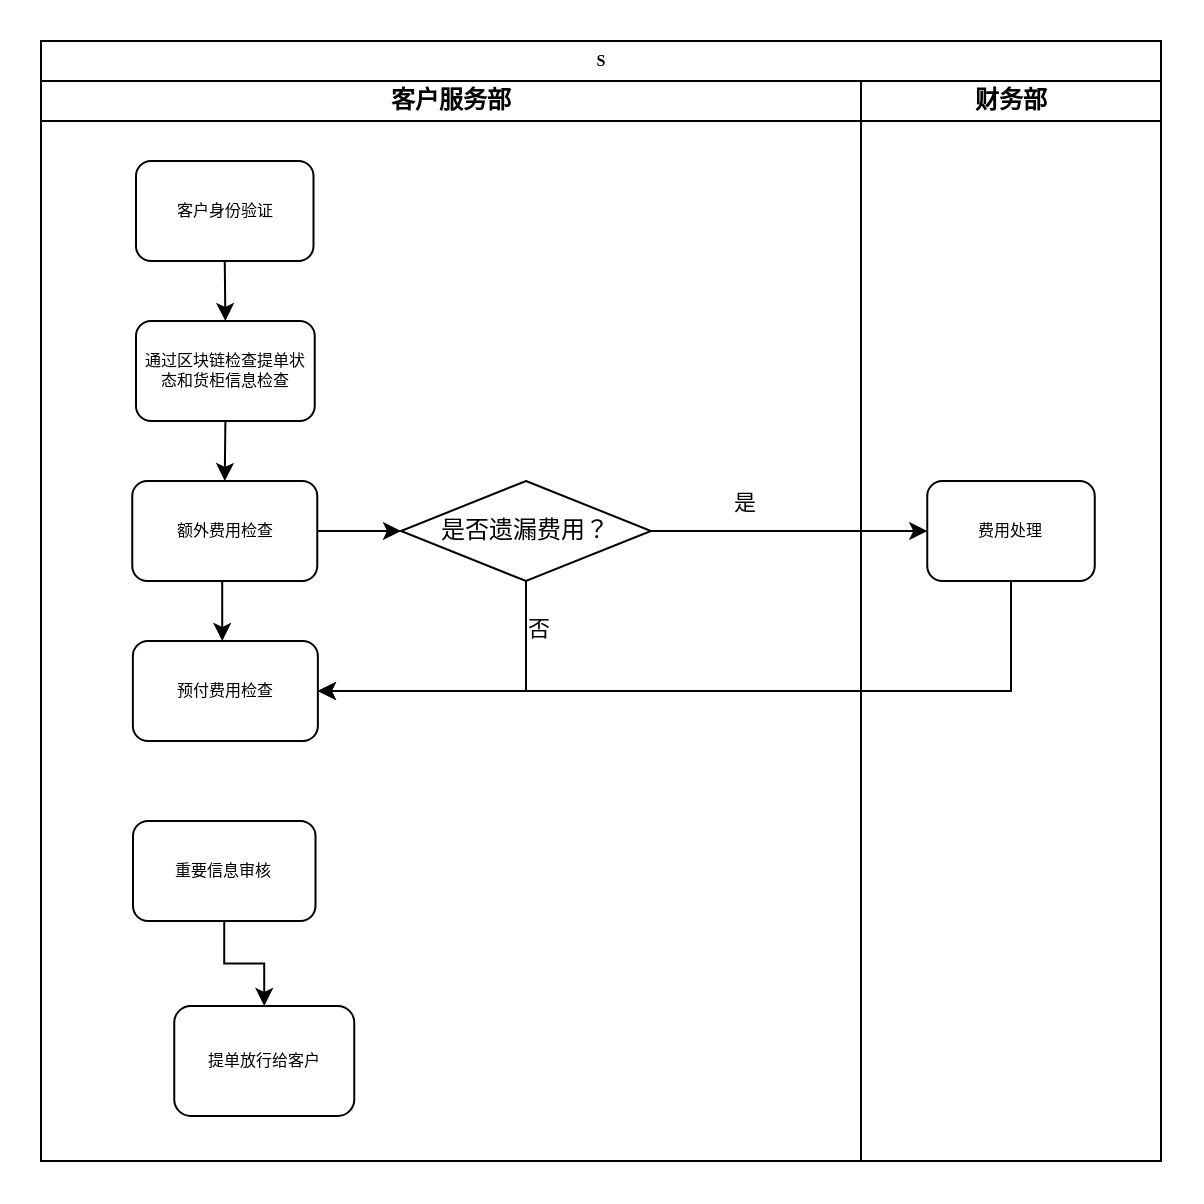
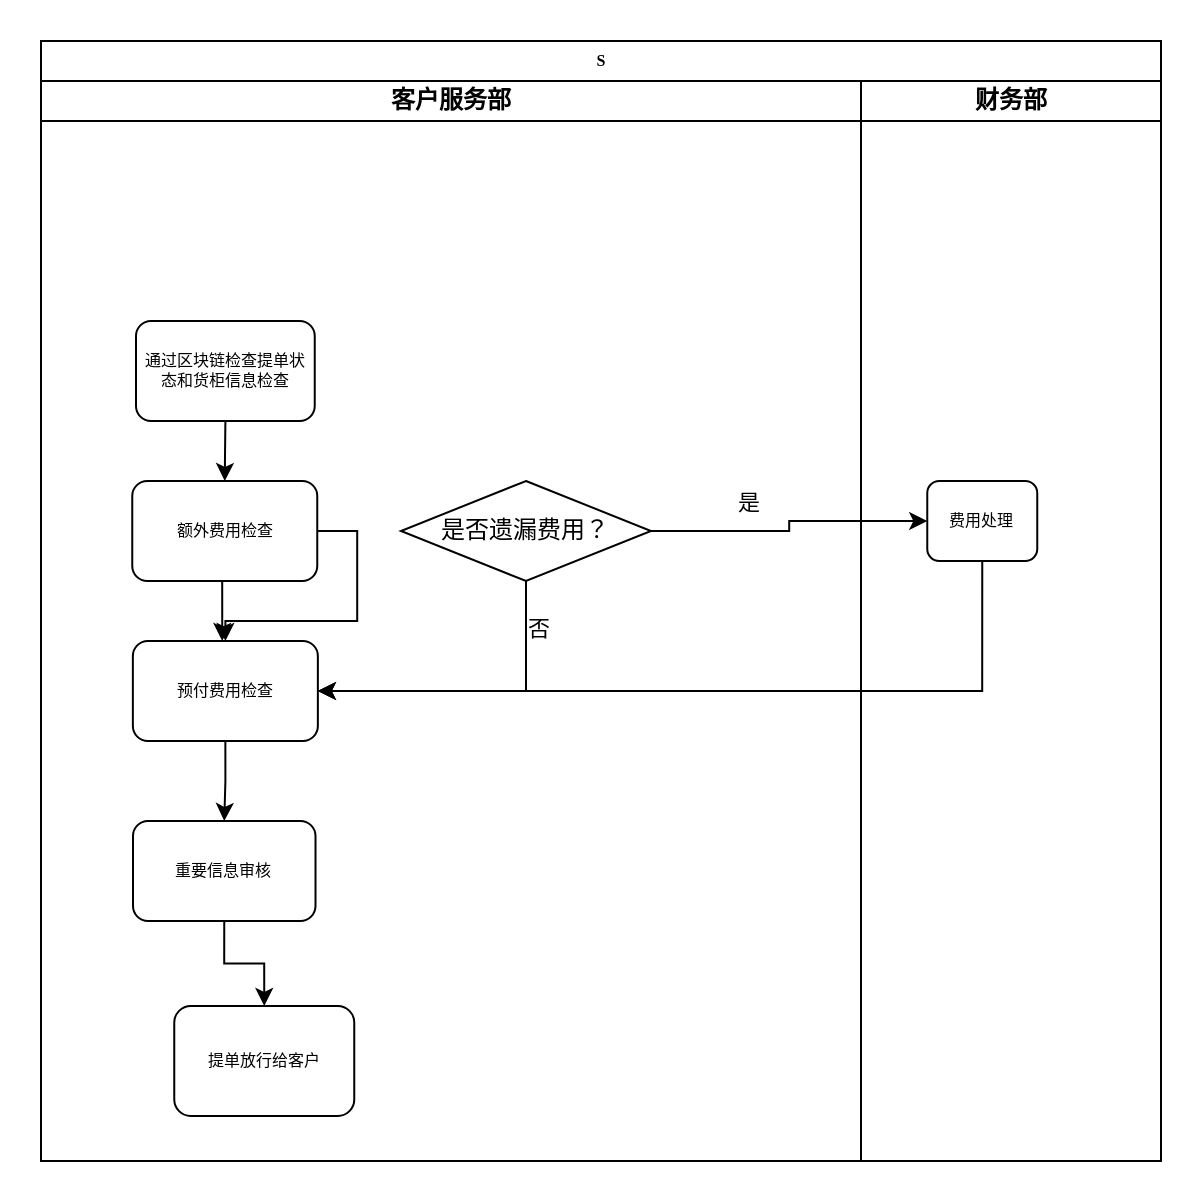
node "客户身份验证": removed
edge "客户身份验证" -> "通过区块链检查提单状态和货柜信息检查": removed
edge "额外费用检查" -> "是否遗漏费用？": now "额外费用检查" -> "预付费用检查"
node "费用处理": size 168x100 -> 110x80
edge "预付费用检查" -> "重要信息审核": added
